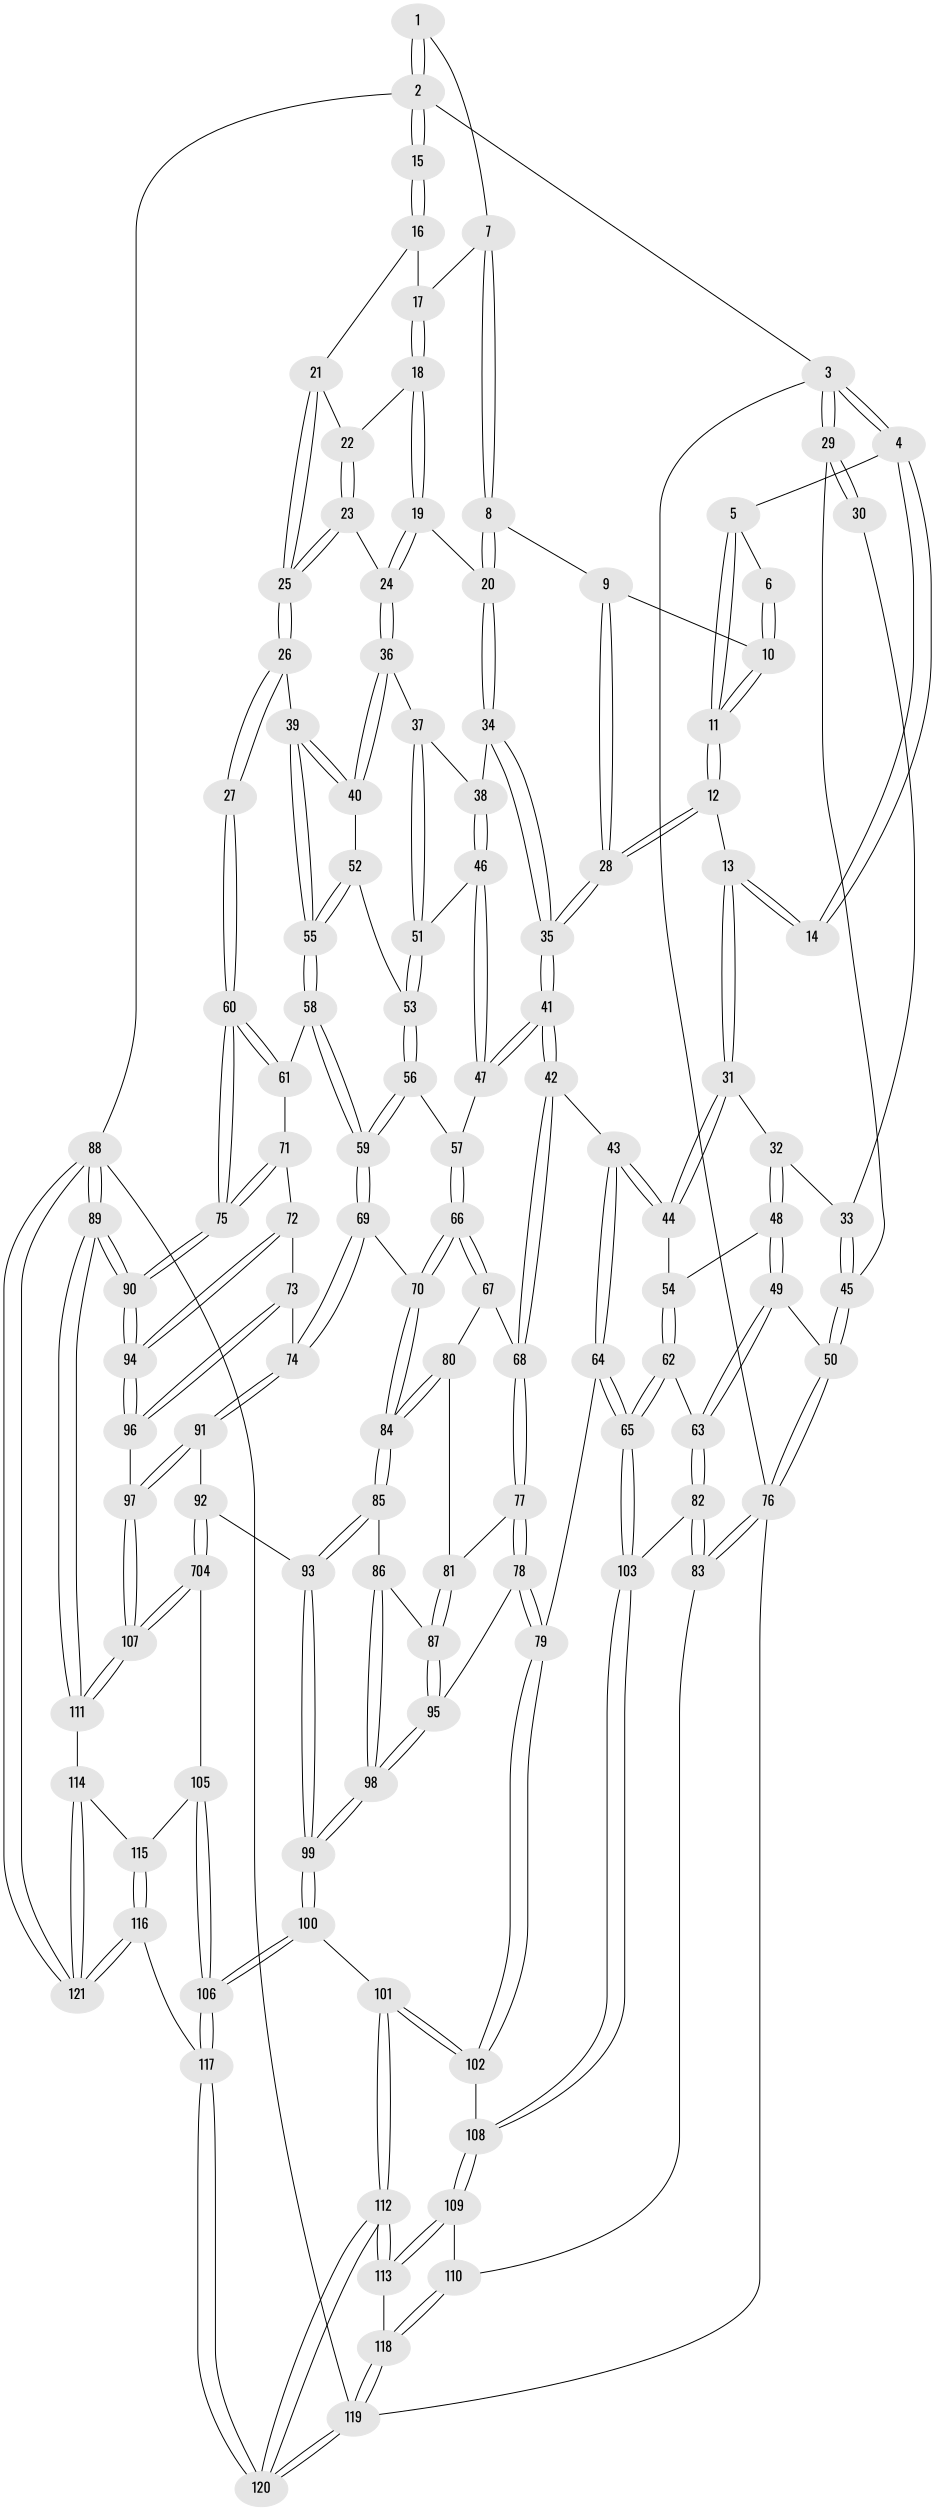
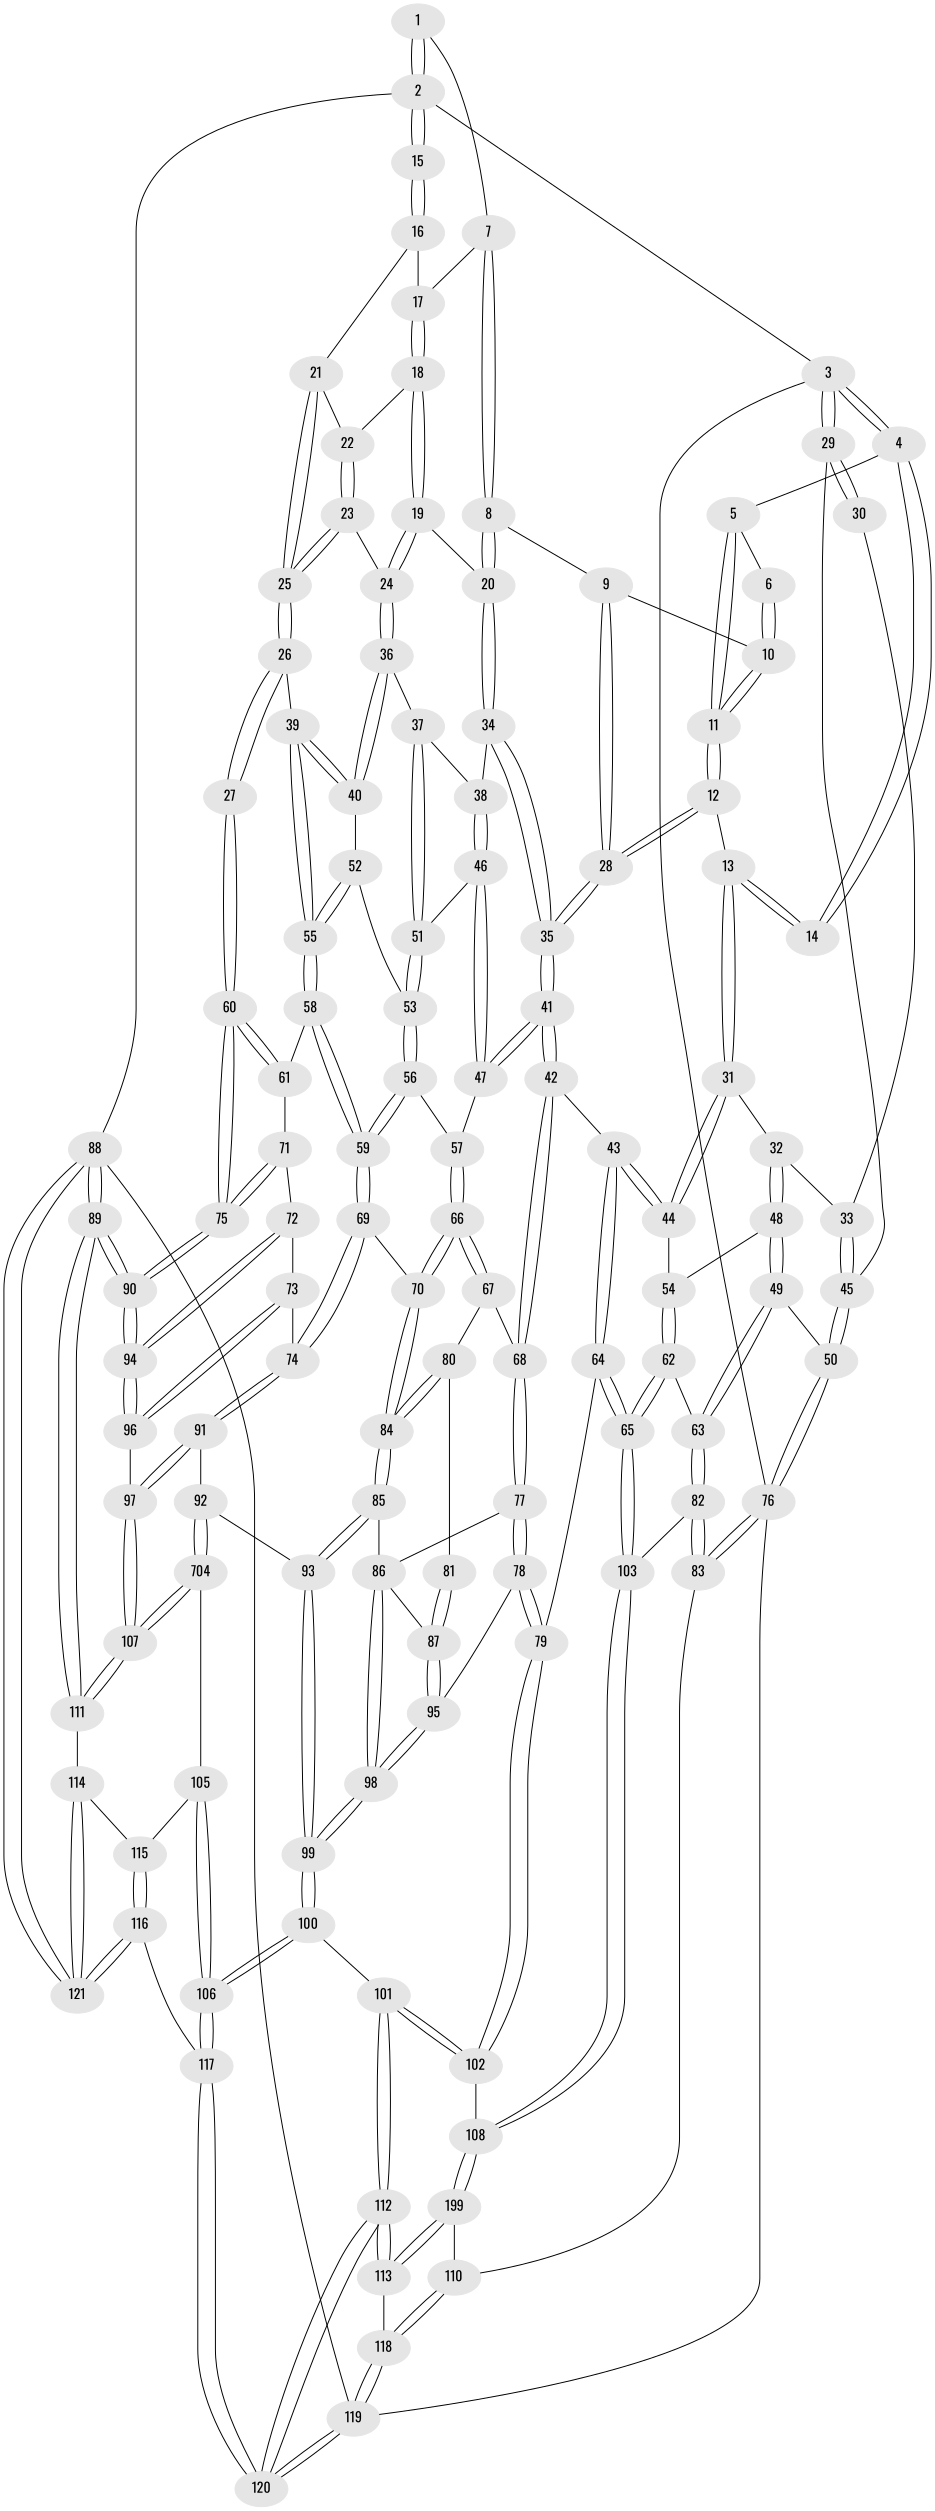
edge "77" -- "81": now "77" -- "86"
node "109": label "109" -> "199"
